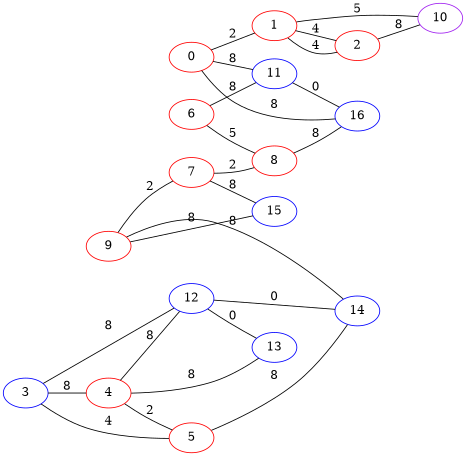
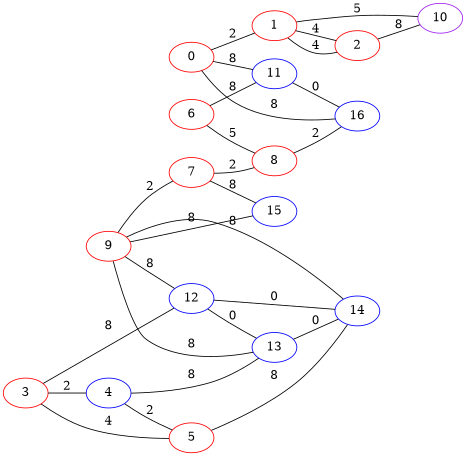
edge "16" -- "8": label "8" -> "2"
edge "14" -- "13": added, label "0"
edge "12" -- "4": now "12" -- "9"
edge "9" -- "13": added, label "8"
edge "3" -- "4": label "8" -> "2"
node "3": color blue -> red
node "4": color red -> blue
